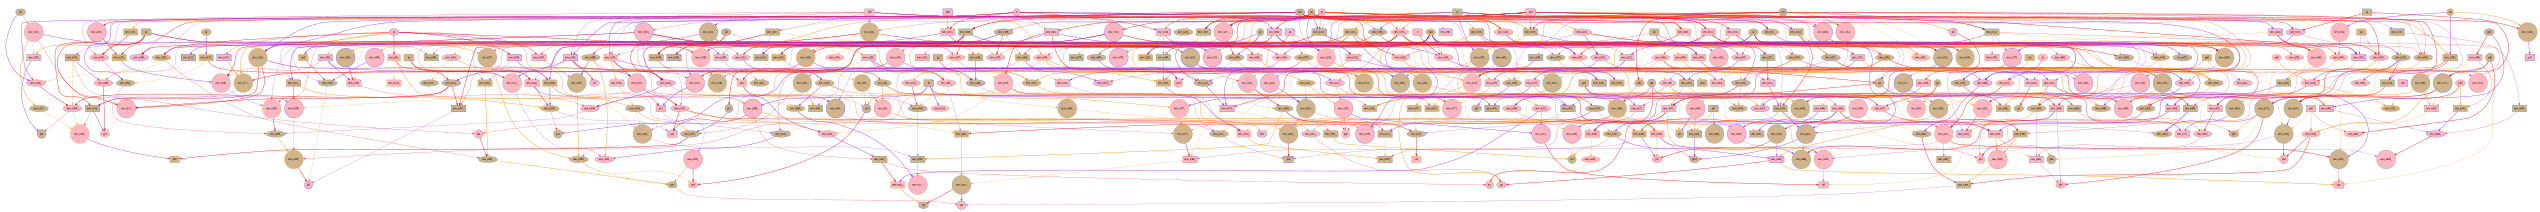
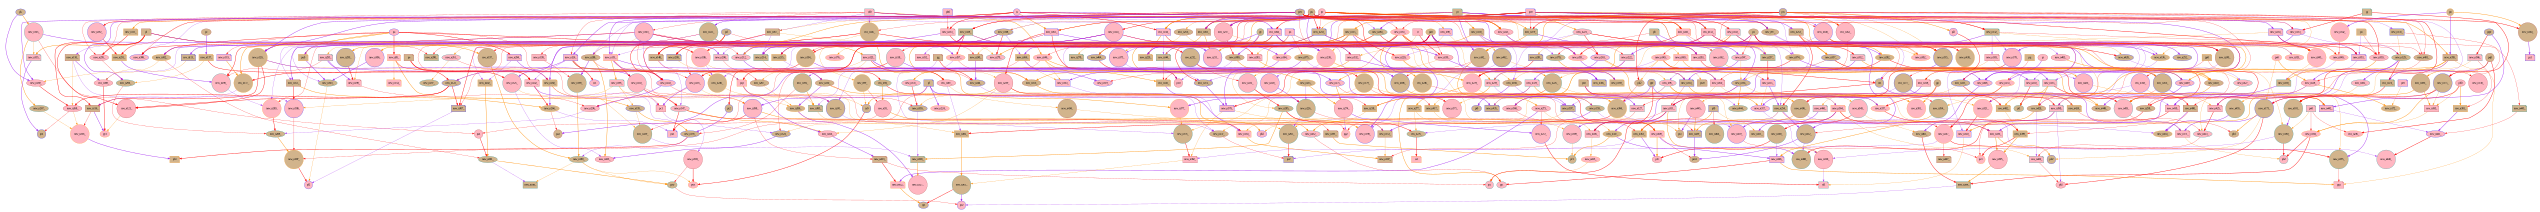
edge "pa" -> "new_n199_": removed
edge "new_n351_" -> "new_n350_": style solid -> bold
node "new_n188_": added
